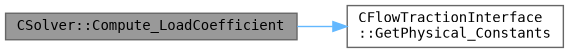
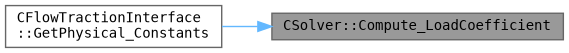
edge "CSolver::Compute_LoadCoefficient" -> "CFlowTractionInterface ::GetPhysical_Constants": reversed
